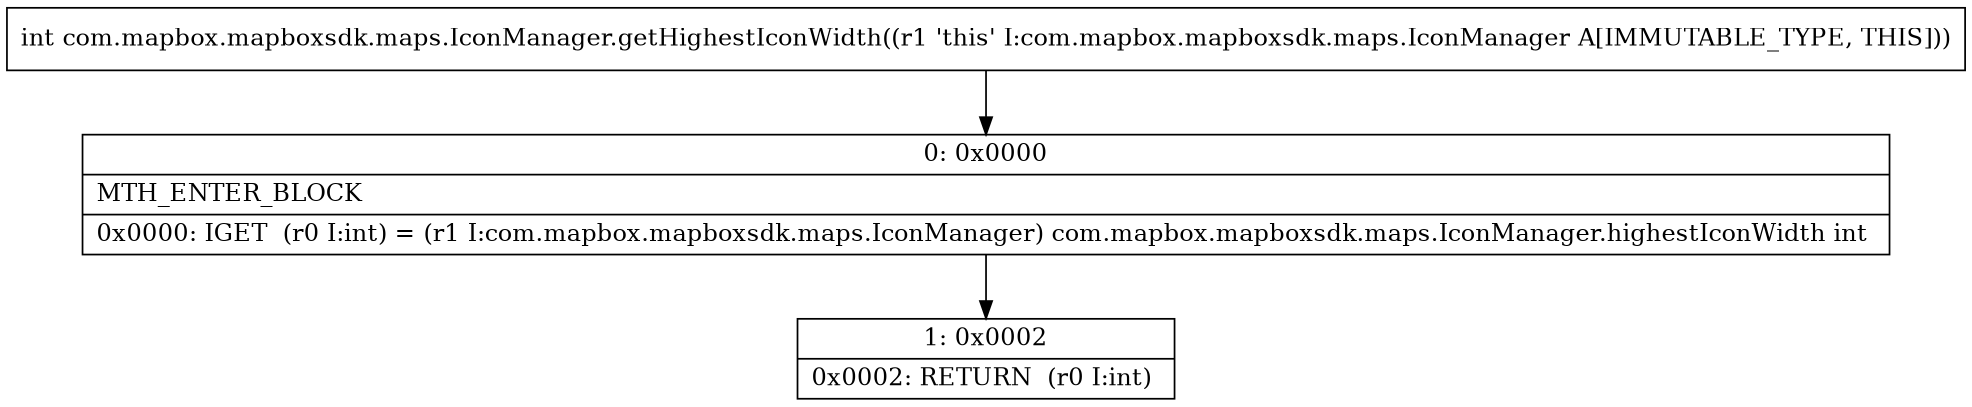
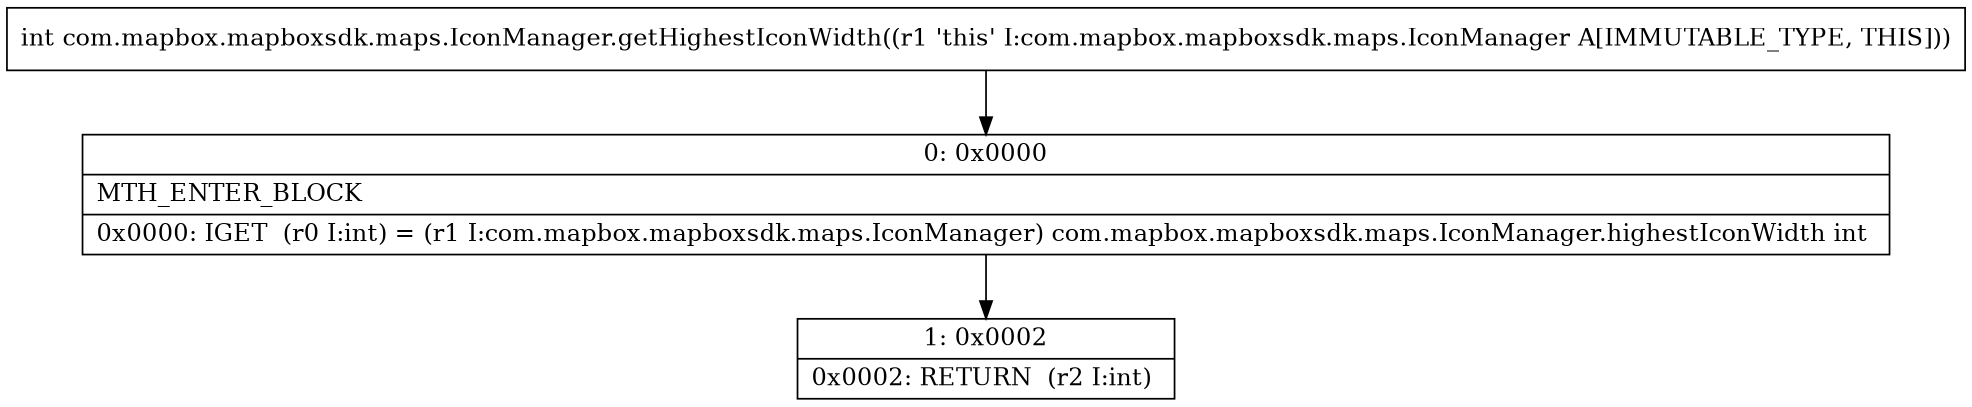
node "1: 0x0002": text "0x0002: RETURN  (r0 I:int)" -> "0x0002: RETURN  (r2 I:int)"
